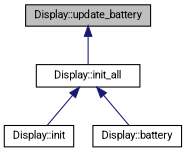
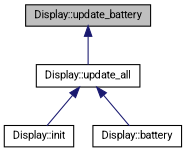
node "Display::init_all": label "Display::init_all" -> "Display::update_all"
